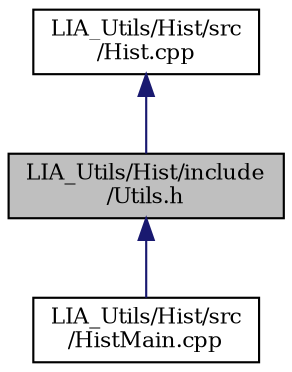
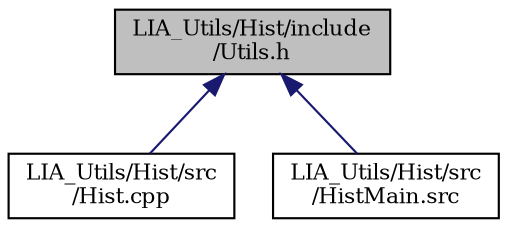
edge "LIA_Utils/Hist/include /Utils.h" -> "LIA_Utils/Hist/src /Hist.cpp": reversed
node "LIA_Utils/Hist/src /HistMain.cpp": label "LIA_Utils/Hist/src /HistMain.cpp" -> "LIA_Utils/Hist/src /HistMain.src"
